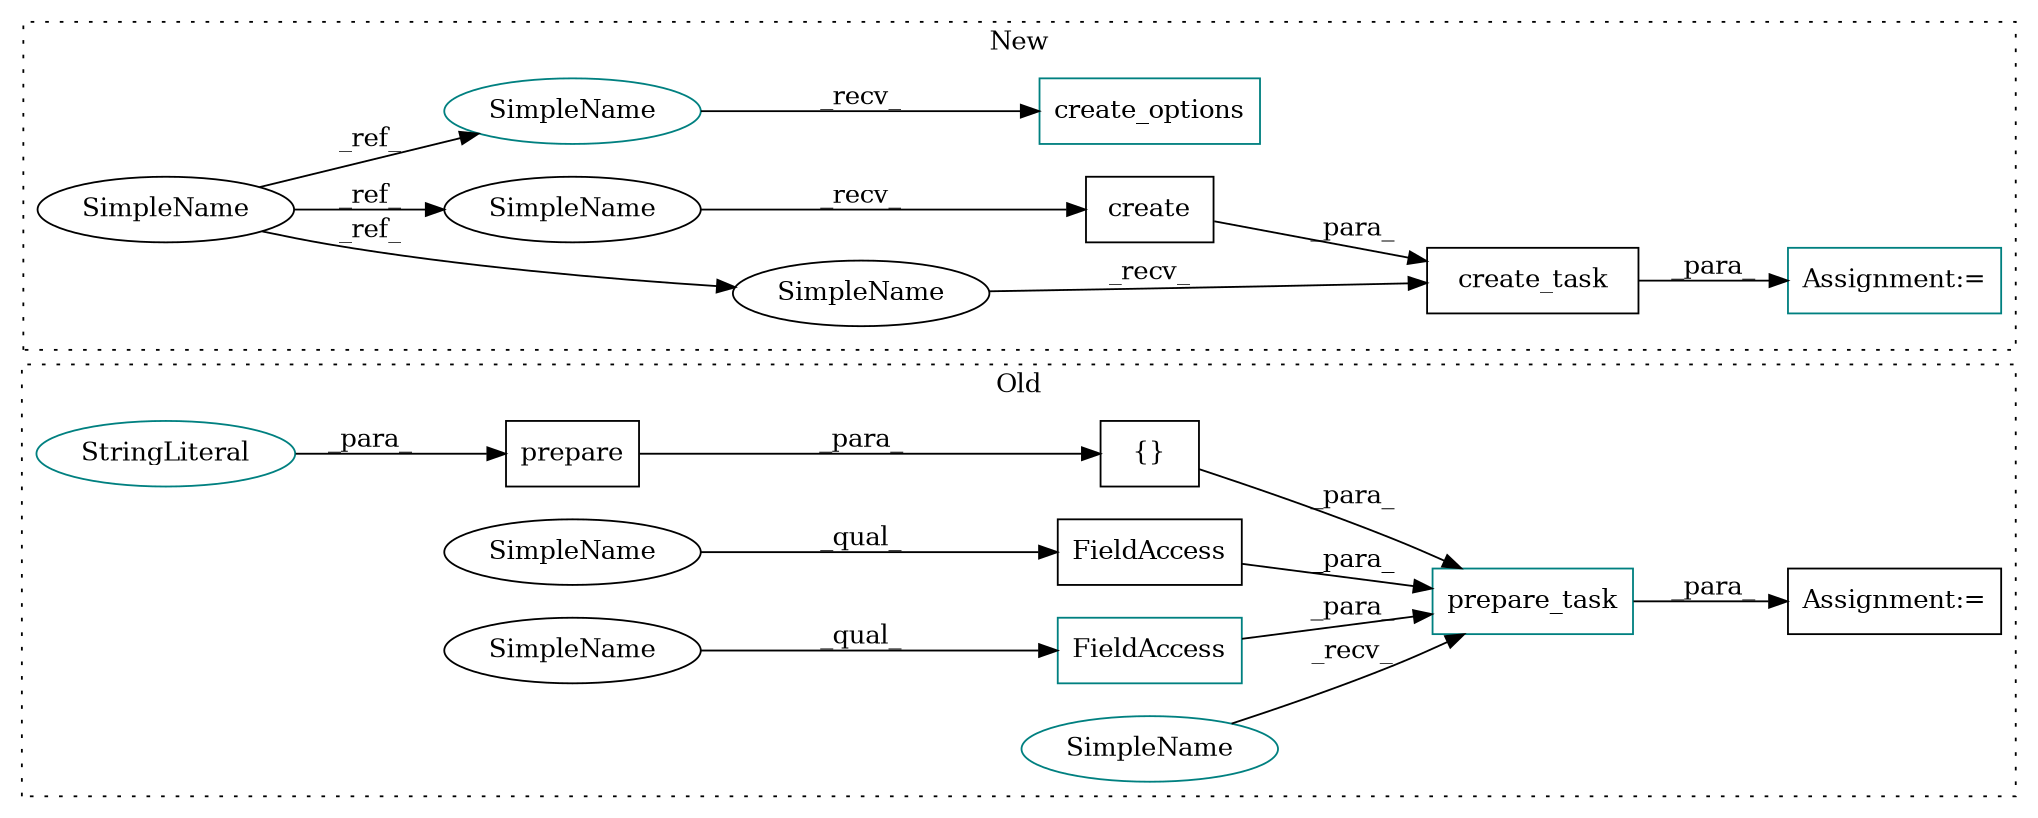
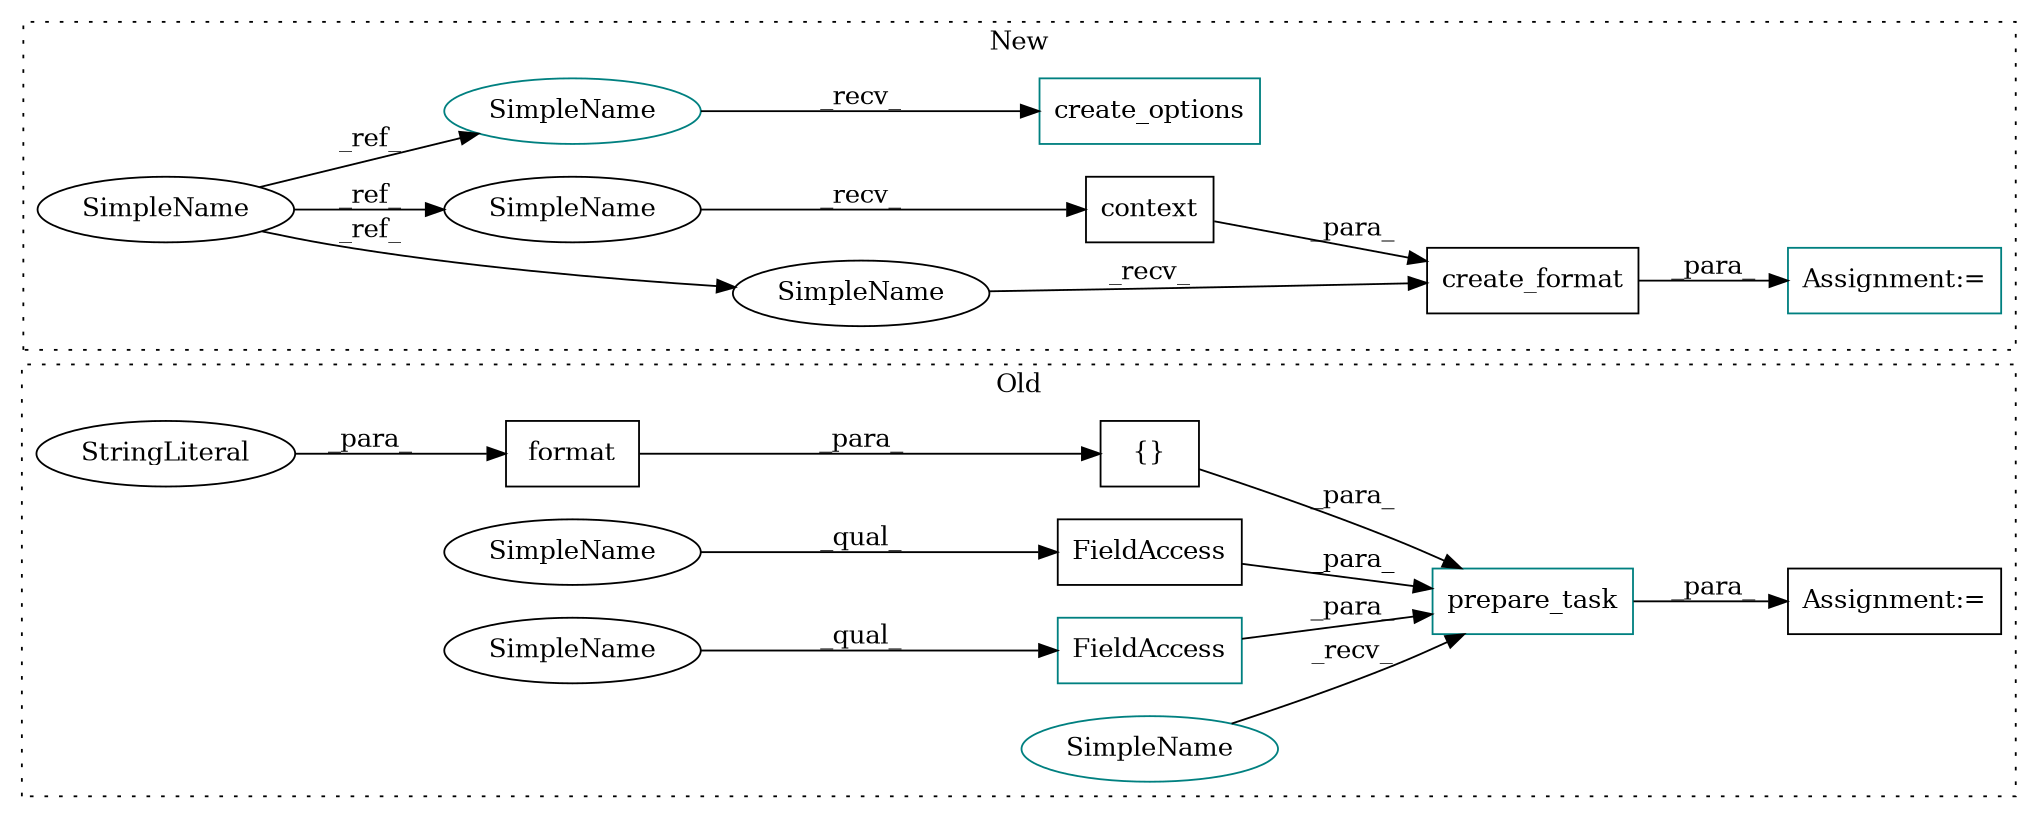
node "create": label "create" -> "context"
node "create_task": label "create_task" -> "create_format"
node "StringLiteral": color teal -> black
node "prepare": label "prepare" -> "format"
